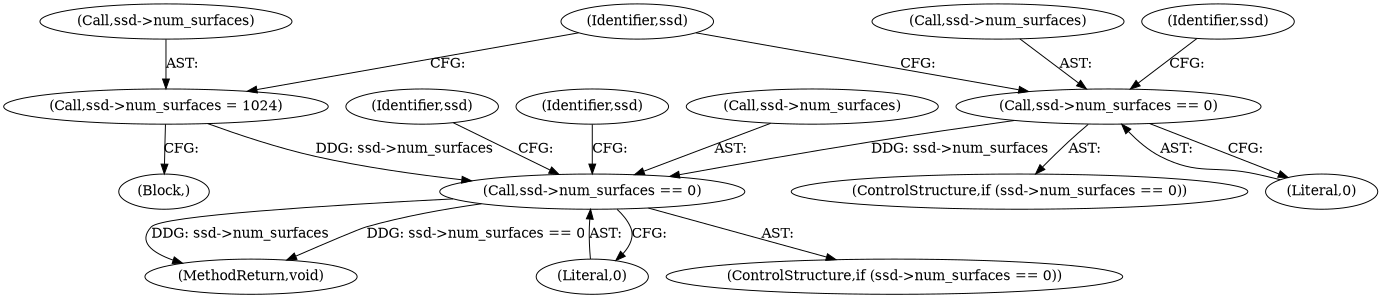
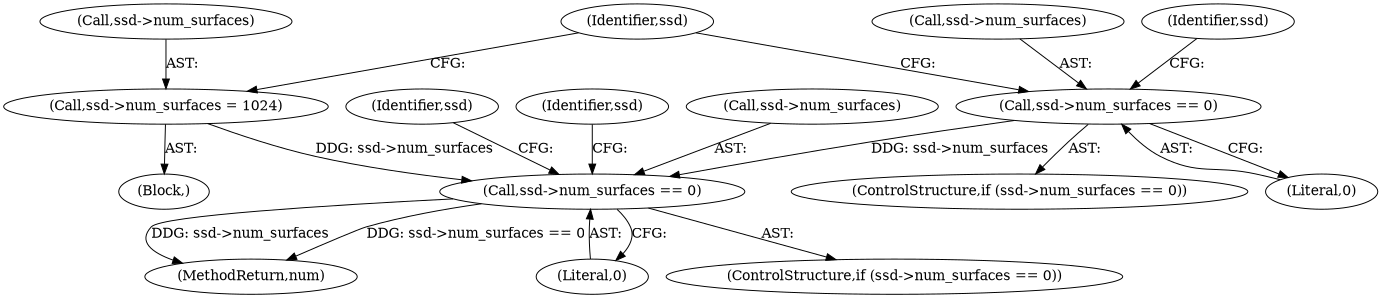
edge "(Call,ssd->num_surfaces = 1024)" -> "(Block,)": label "CFG: " -> "AST: "
node "(MethodReturn,void)": label "(MethodReturn,void)" -> "(MethodReturn,num)"
